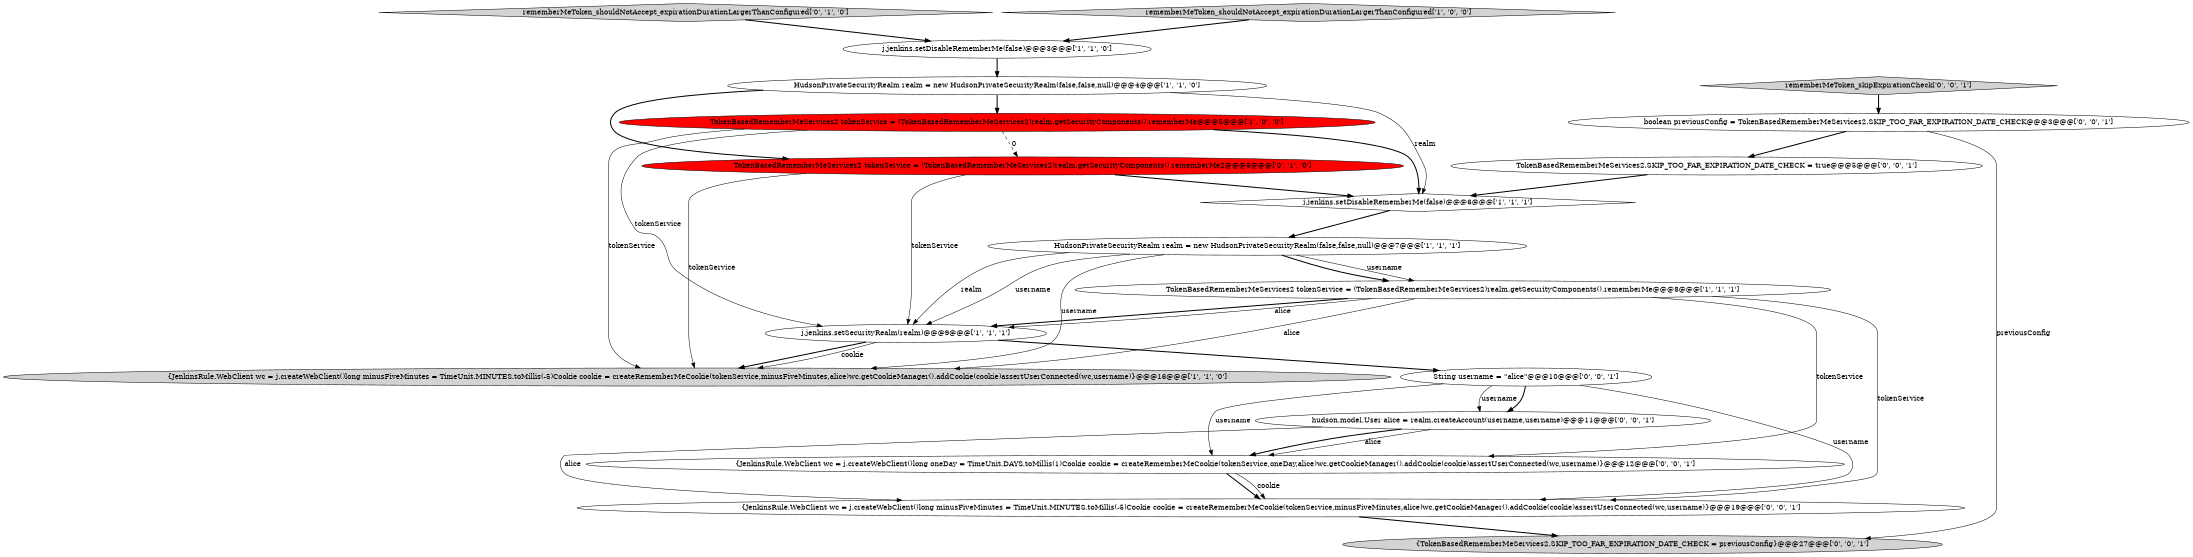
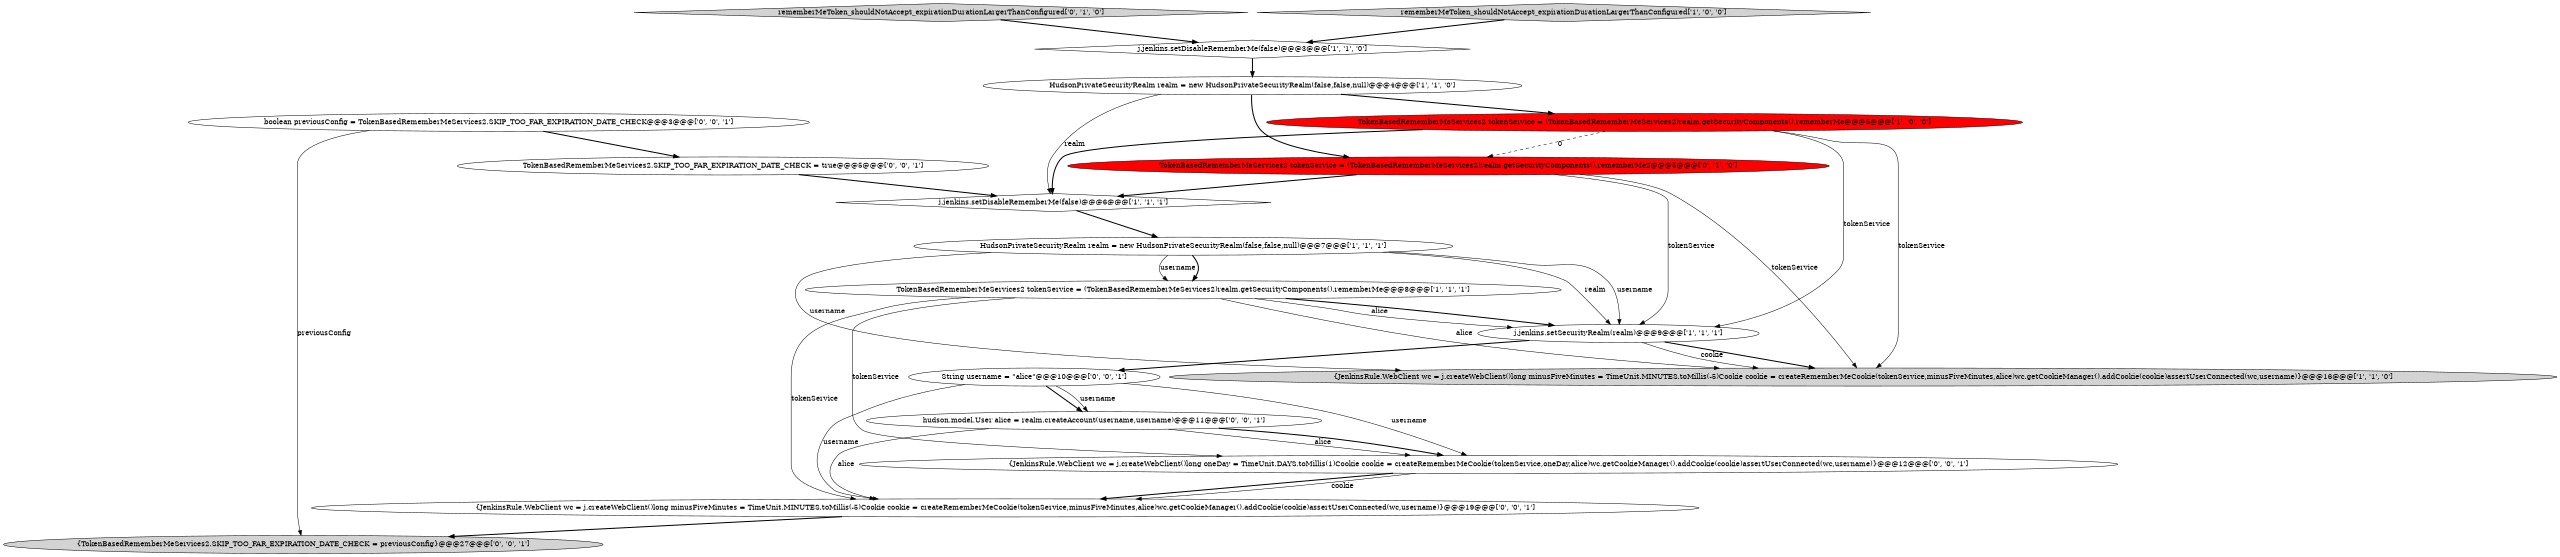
node "j.jenkins.setDisableRememberMe(false)@@@3@@@['1', '1', '0']": shape ellipse -> diamond
node "rememberMeToken_skipExpirationCheck['0', '0', '1']": removed
